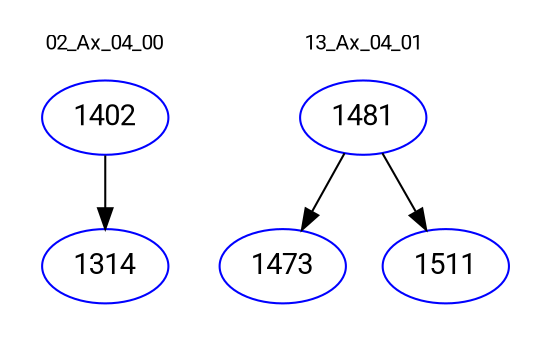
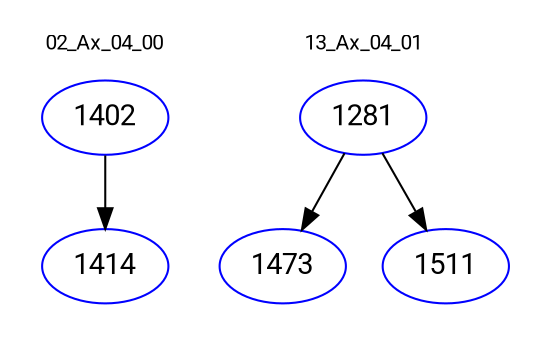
node "1481": label "1481" -> "1281"
node "1314": label "1314" -> "1414"
